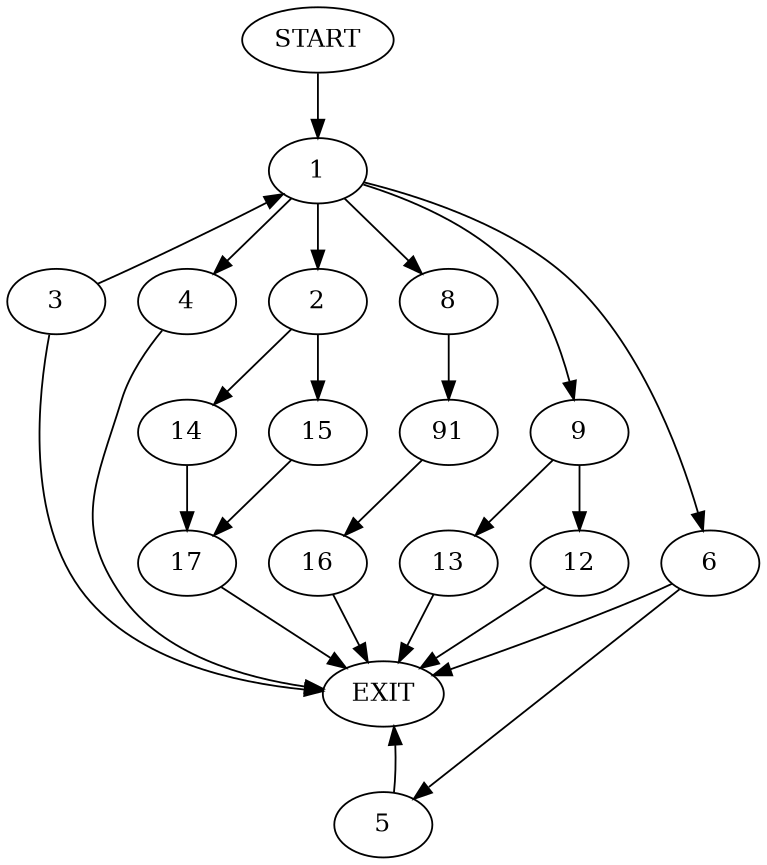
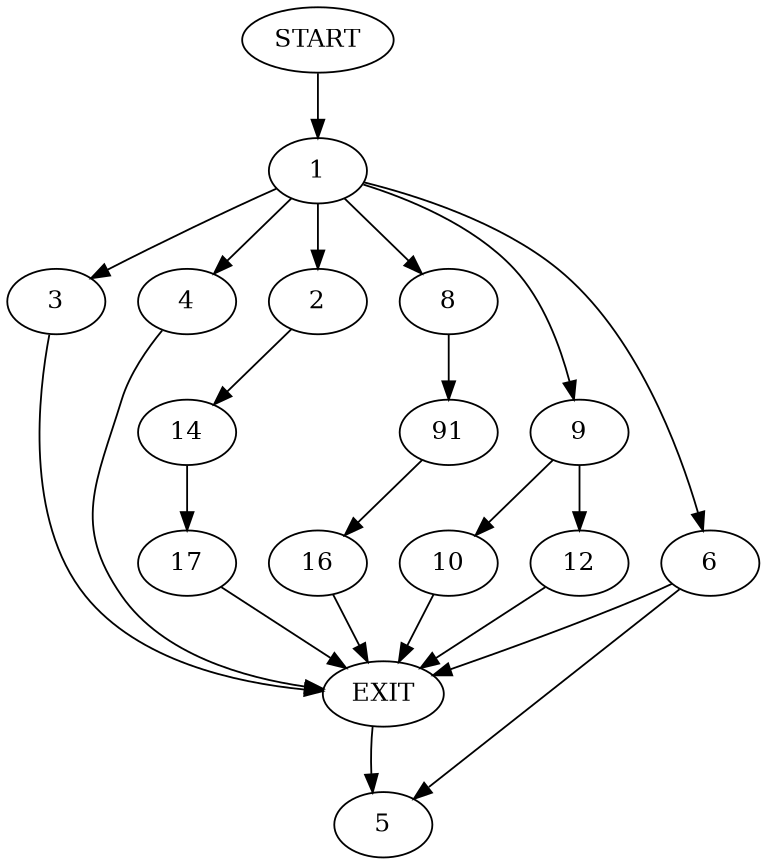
edge "3" -> "1": reversed
node "15": removed
node "13": label "13" -> "10"
edge "5" -> "EXIT": reversed
